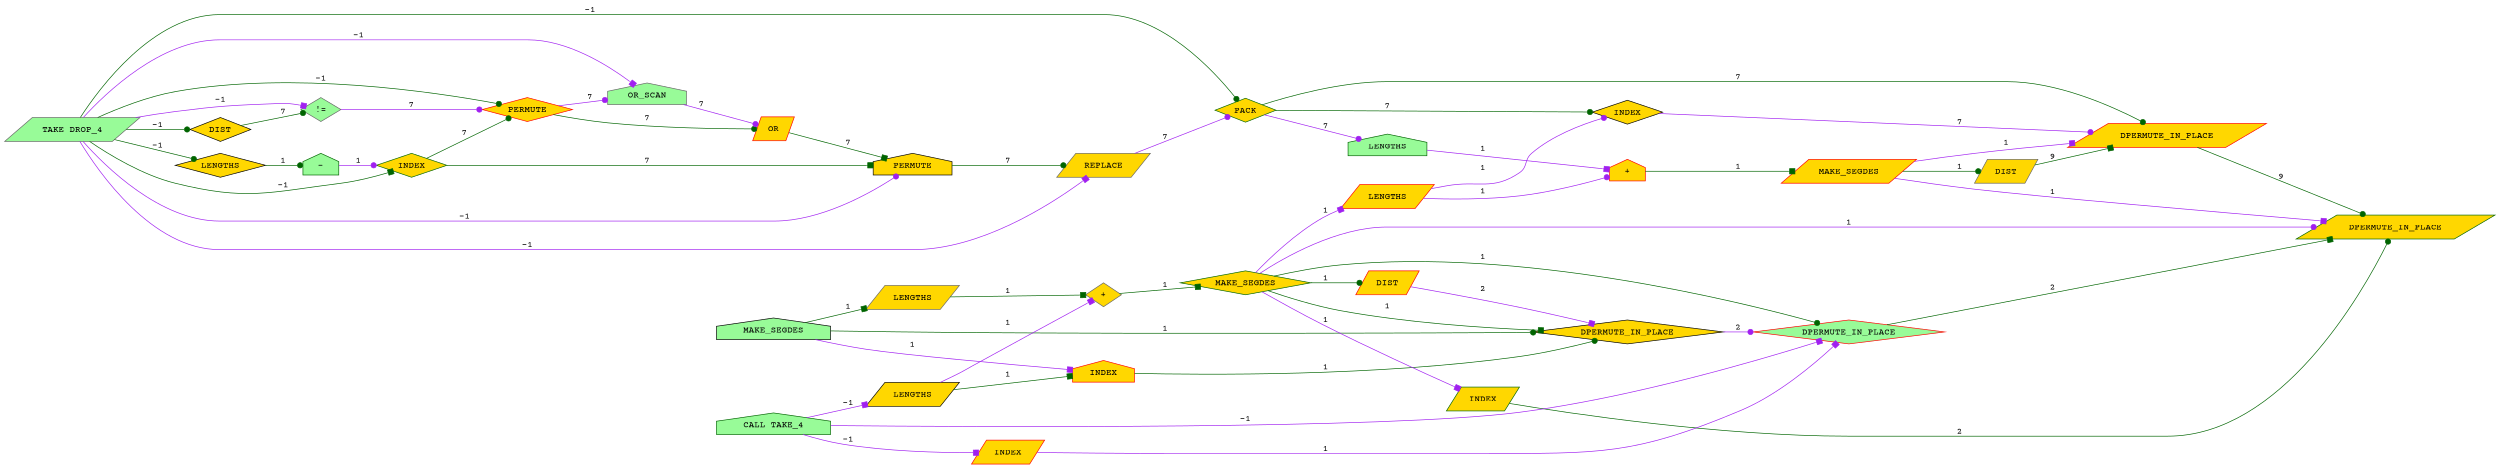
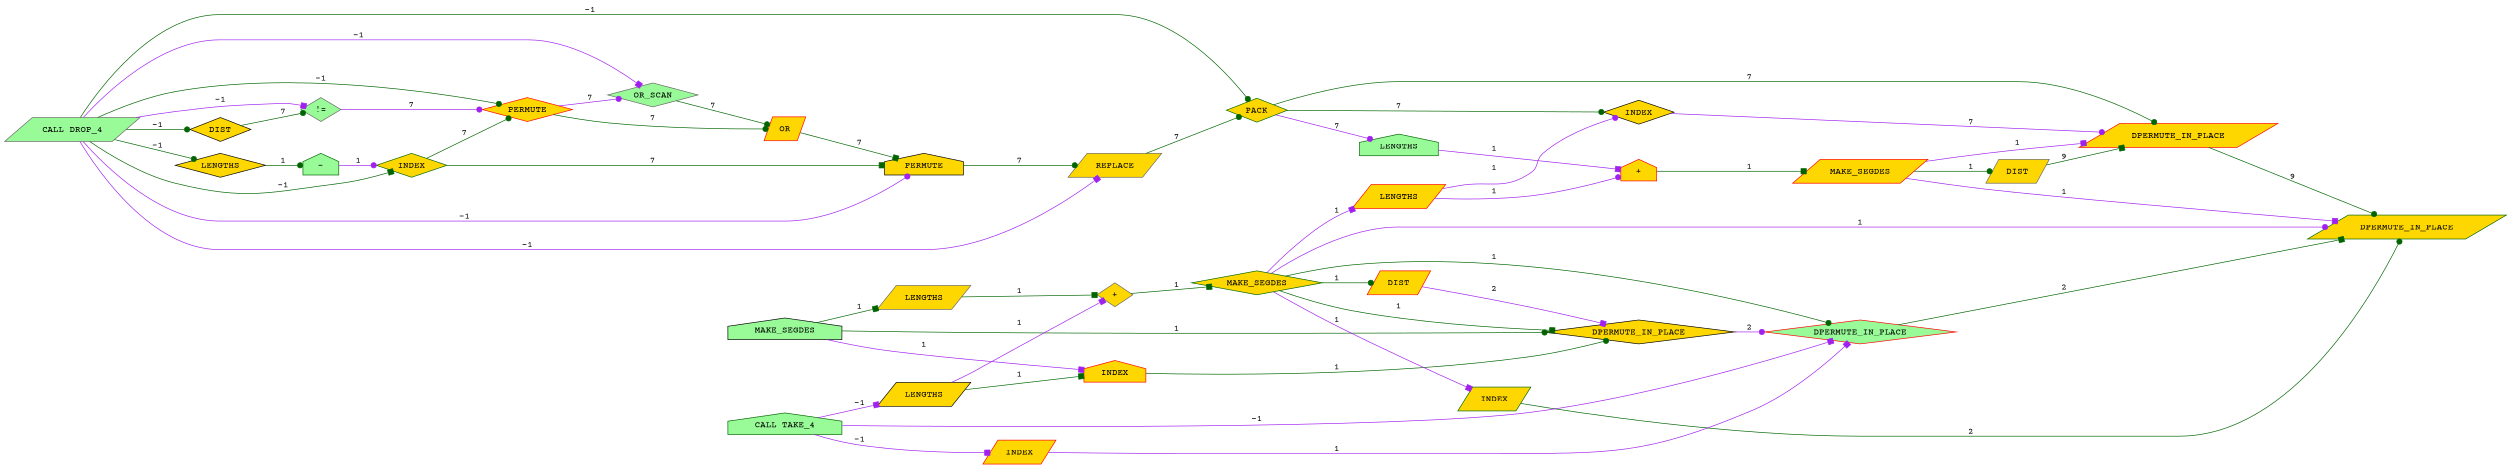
node "OR_SCAN": shape house -> diamond
edge "OR_SCAN" -> "OR": color purple -> darkgreen
node "TAKE DROP_4": label "TAKE DROP_4" -> "CALL DROP_4"
edge "REPLACE" -> "PACK": color purple -> darkgreen
